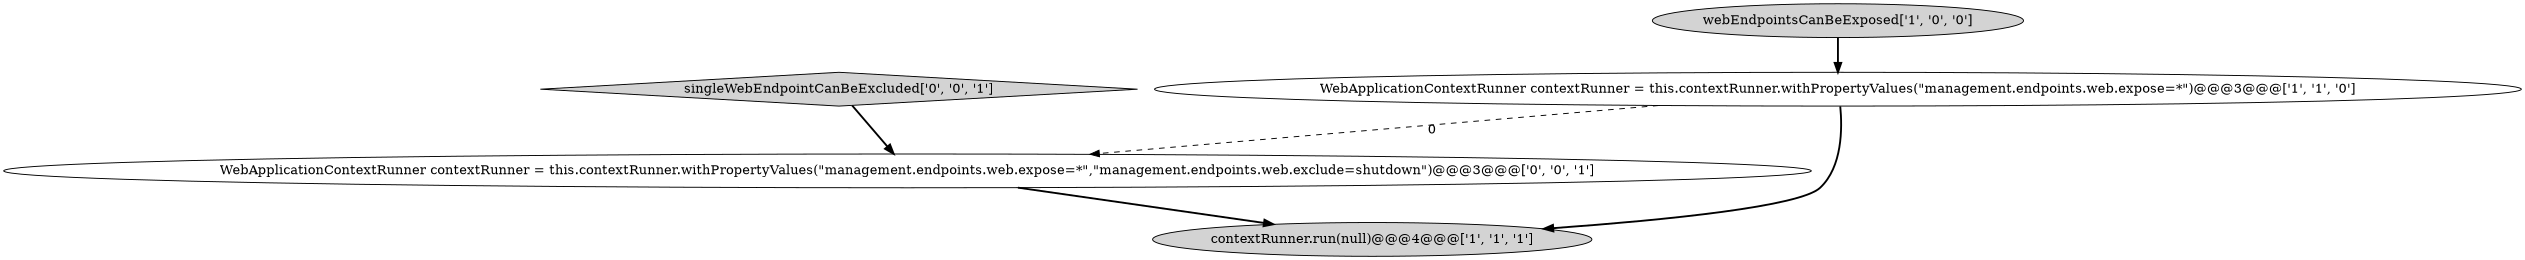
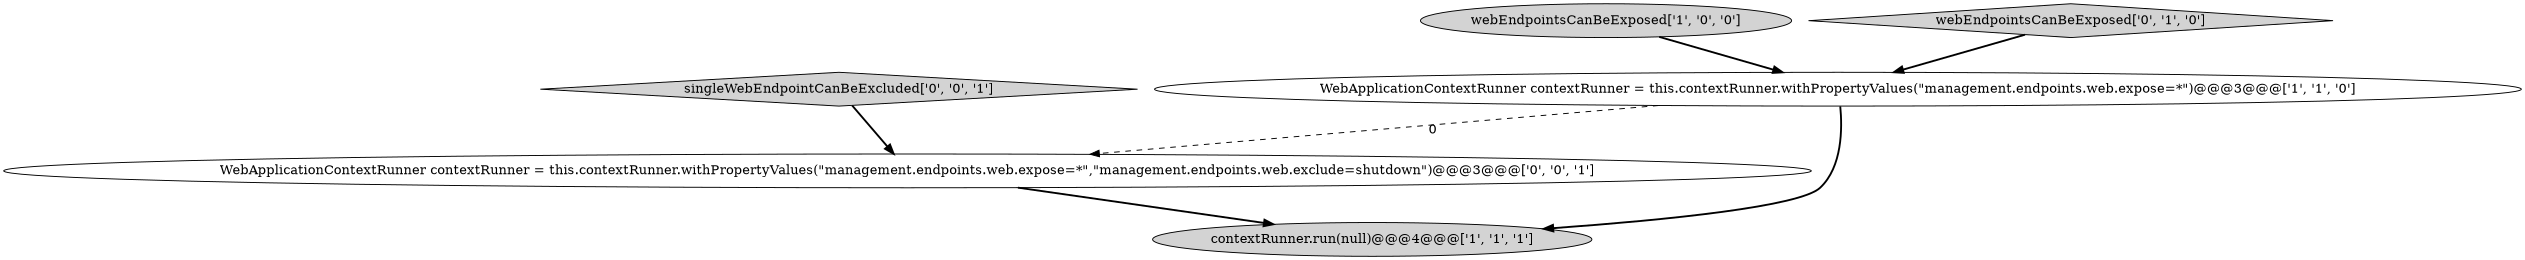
node "webEndpointsCanBeExposed['0', '1', '0']": added
